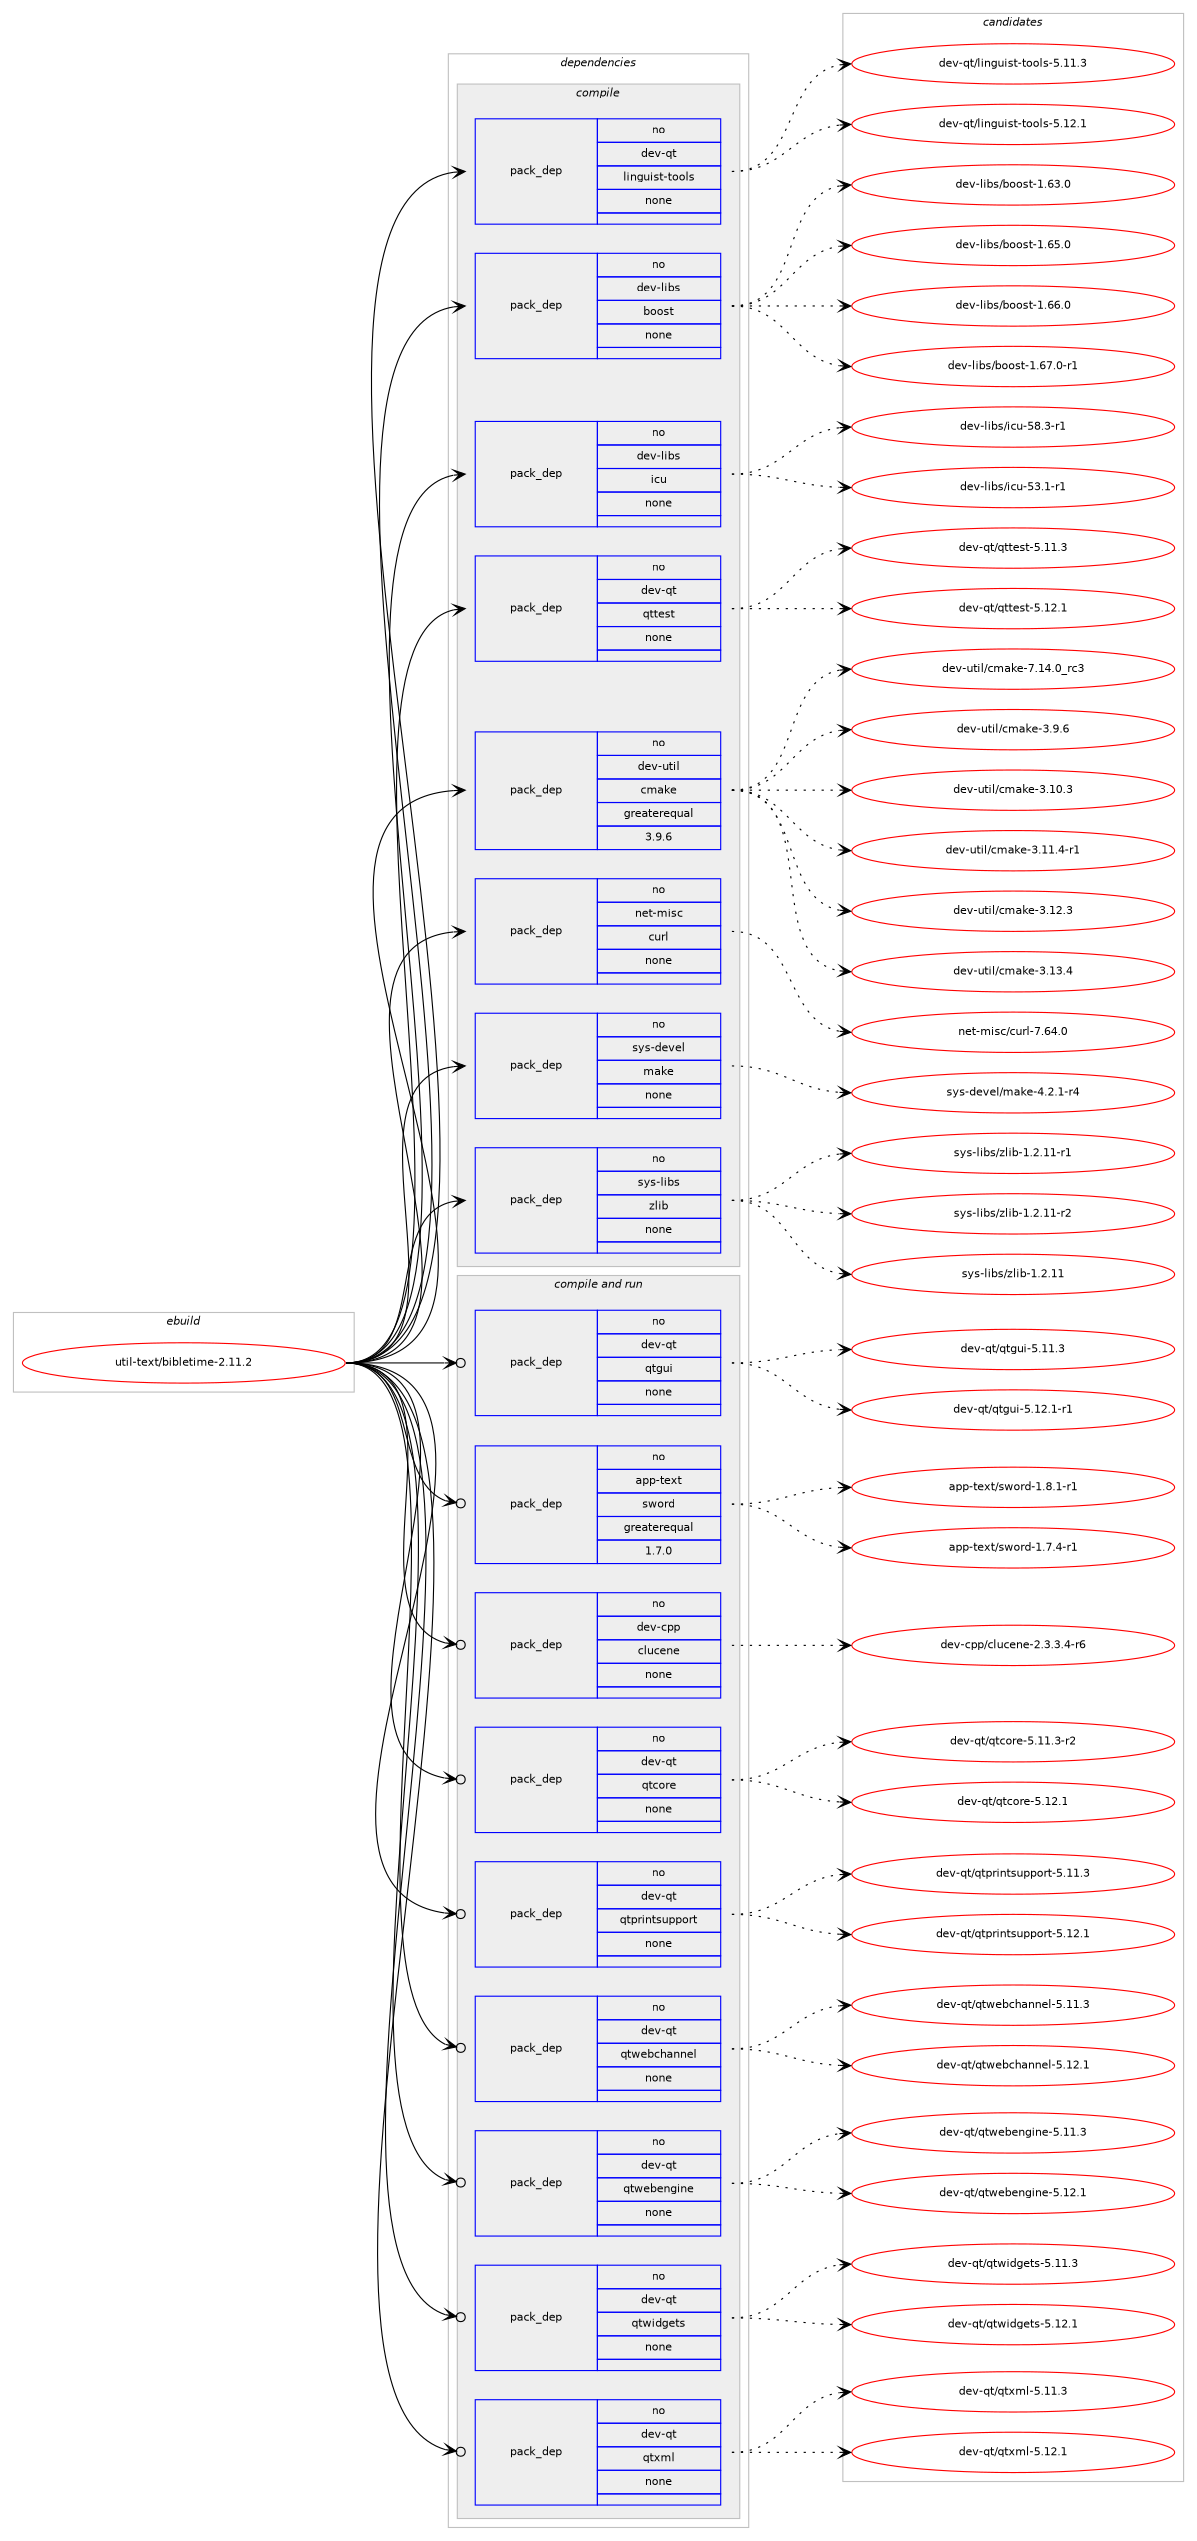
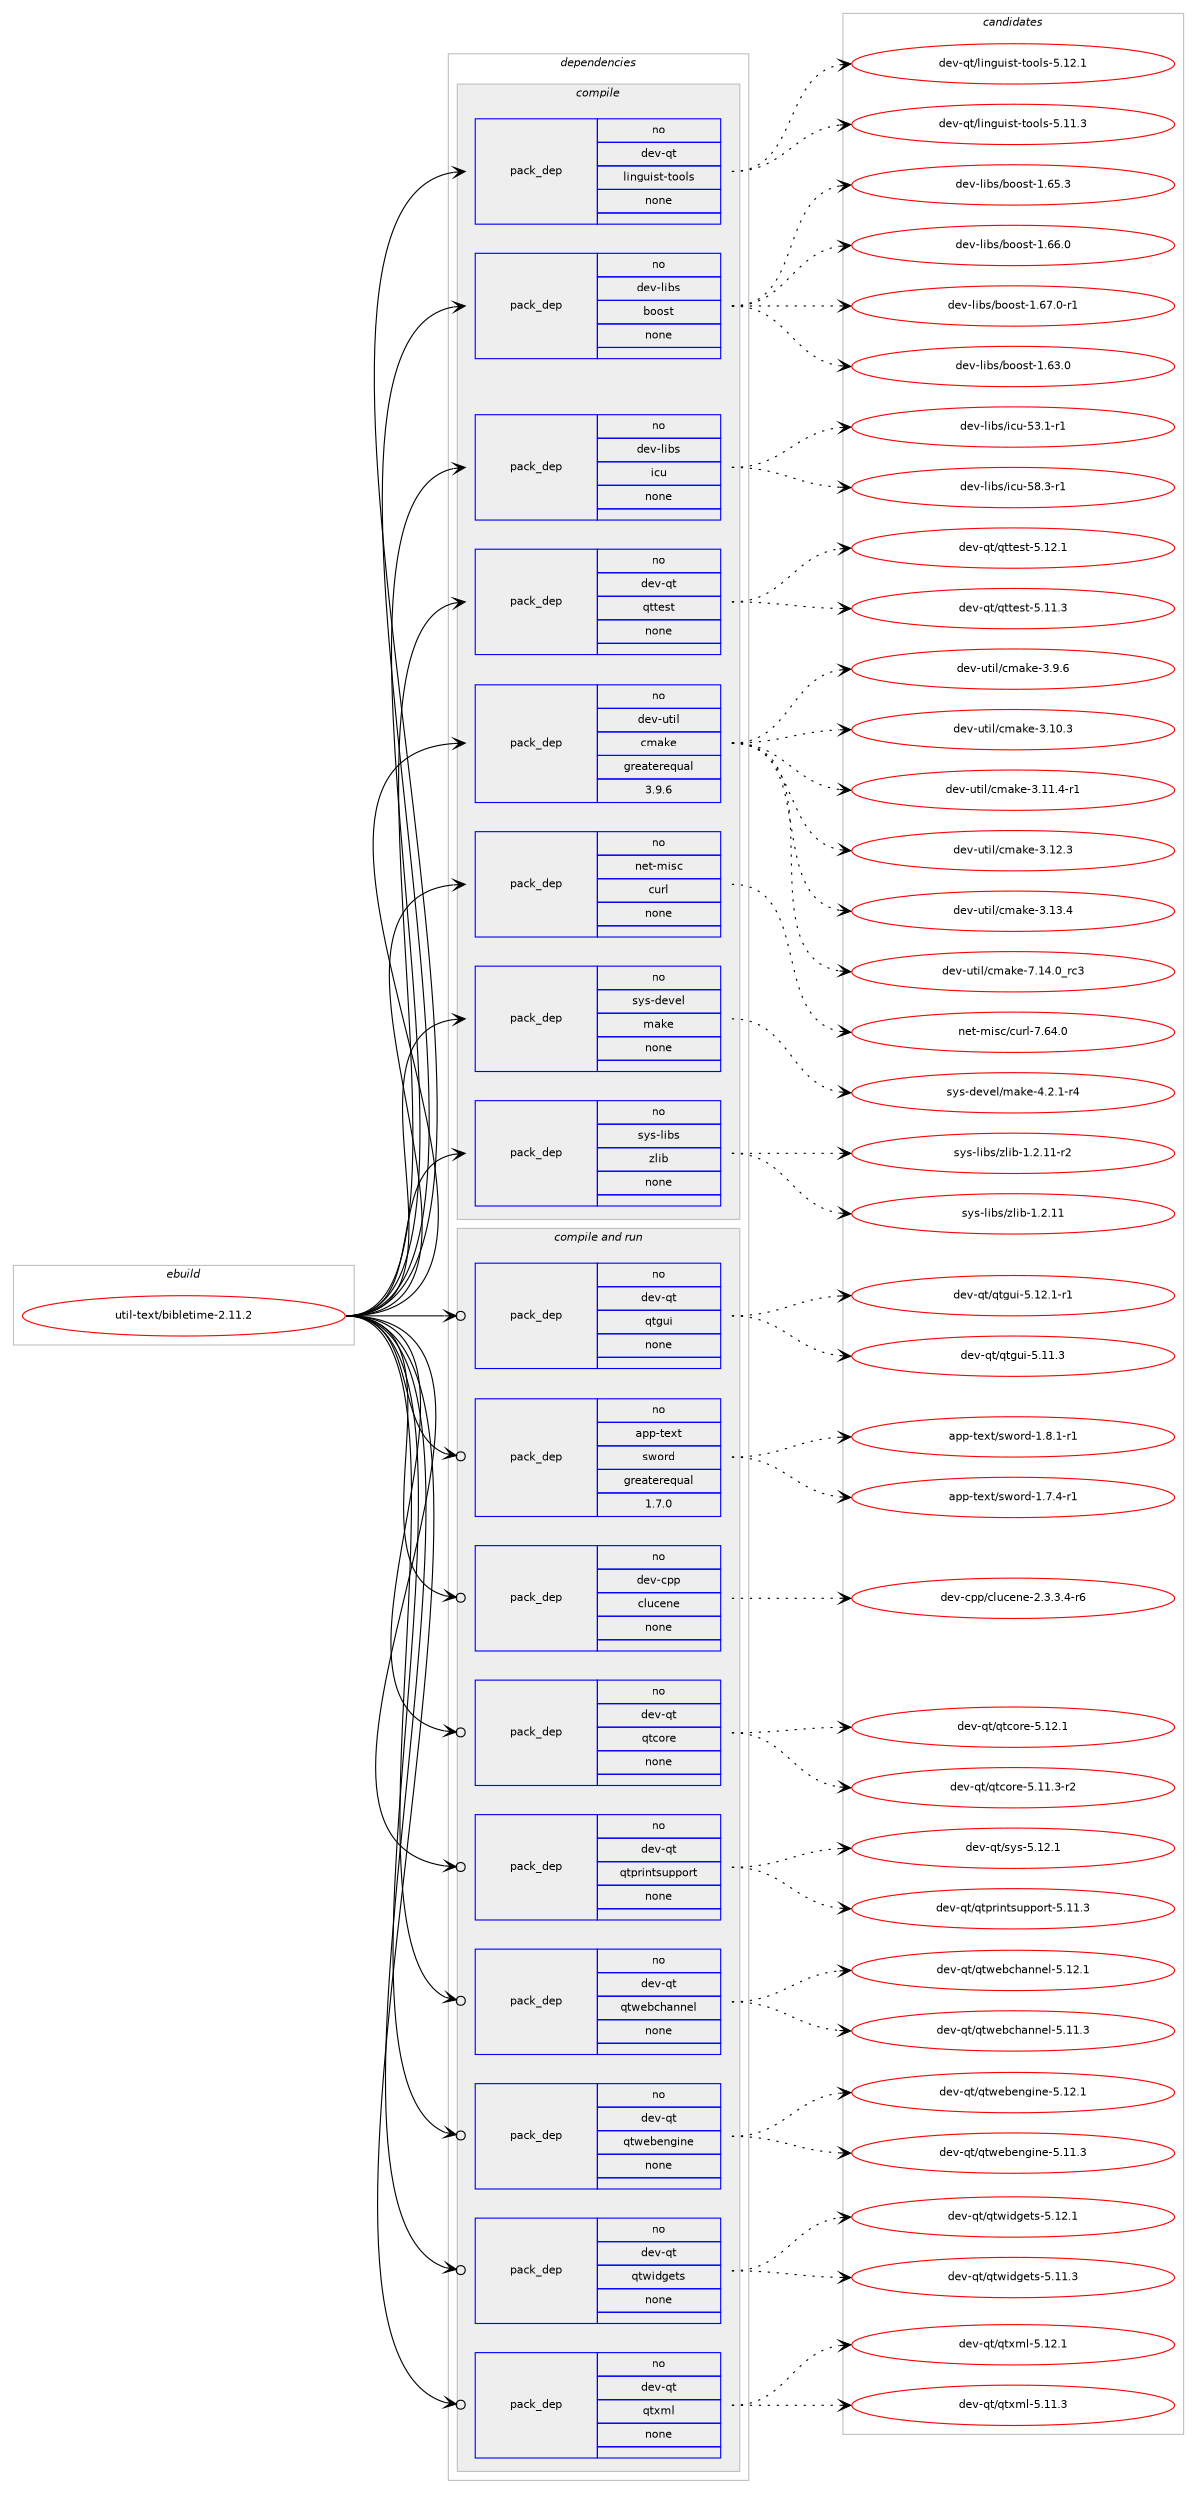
node "dev-libs/boost-1.65.0": label "dev-libs/boost-1.65.0" -> "dev-libs/boost-1.65.3"
node "sys-libs/zlib-1.2.11-r1": removed
node "dev-qt/qtprintsupport-5.12.1": label "dev-qt/qtprintsupport-5.12.1" -> "dev-qt/sys-5.12.1"
